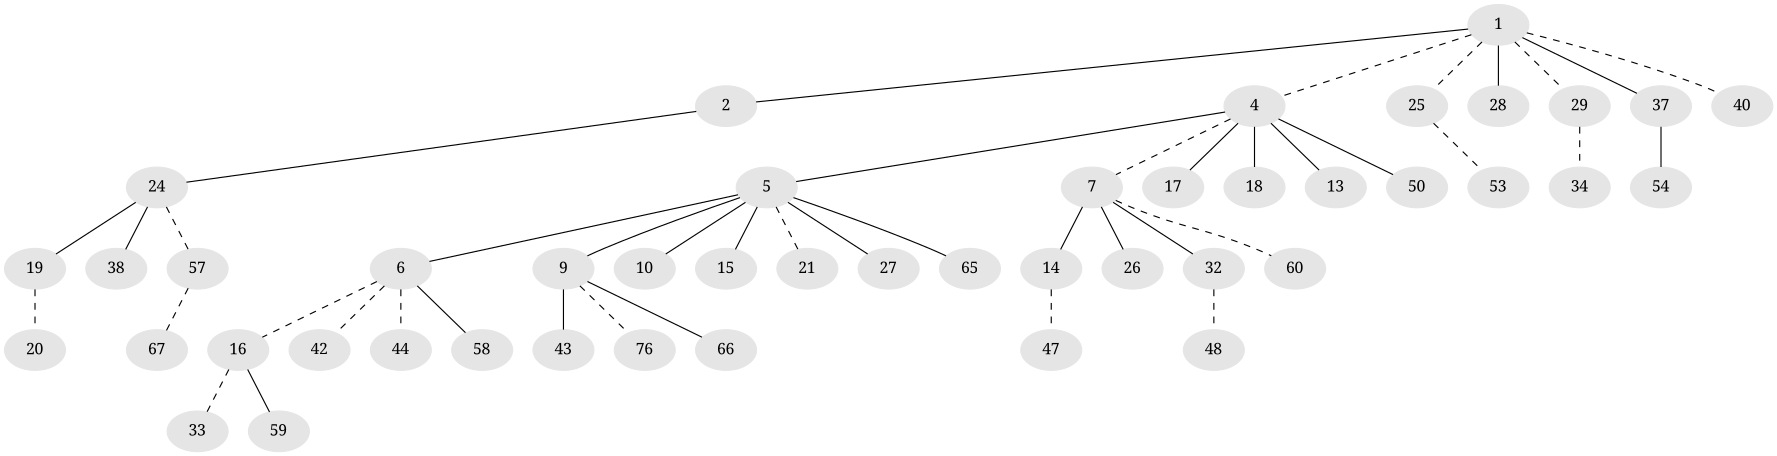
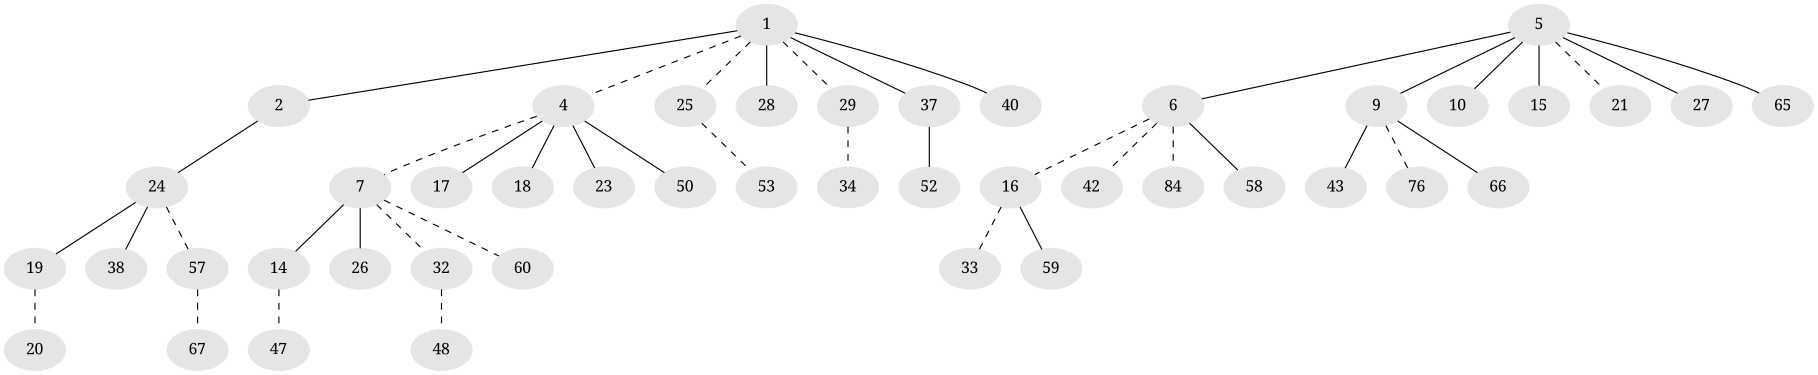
edge "1" -- "40": style dashed -> solid
edge "4" -- "5": removed
node "13": label "13" -> "23"
node "54": label "54" -> "52"
edge "7" -- "32": style solid -> dashed
node "44": label "44" -> "84"
